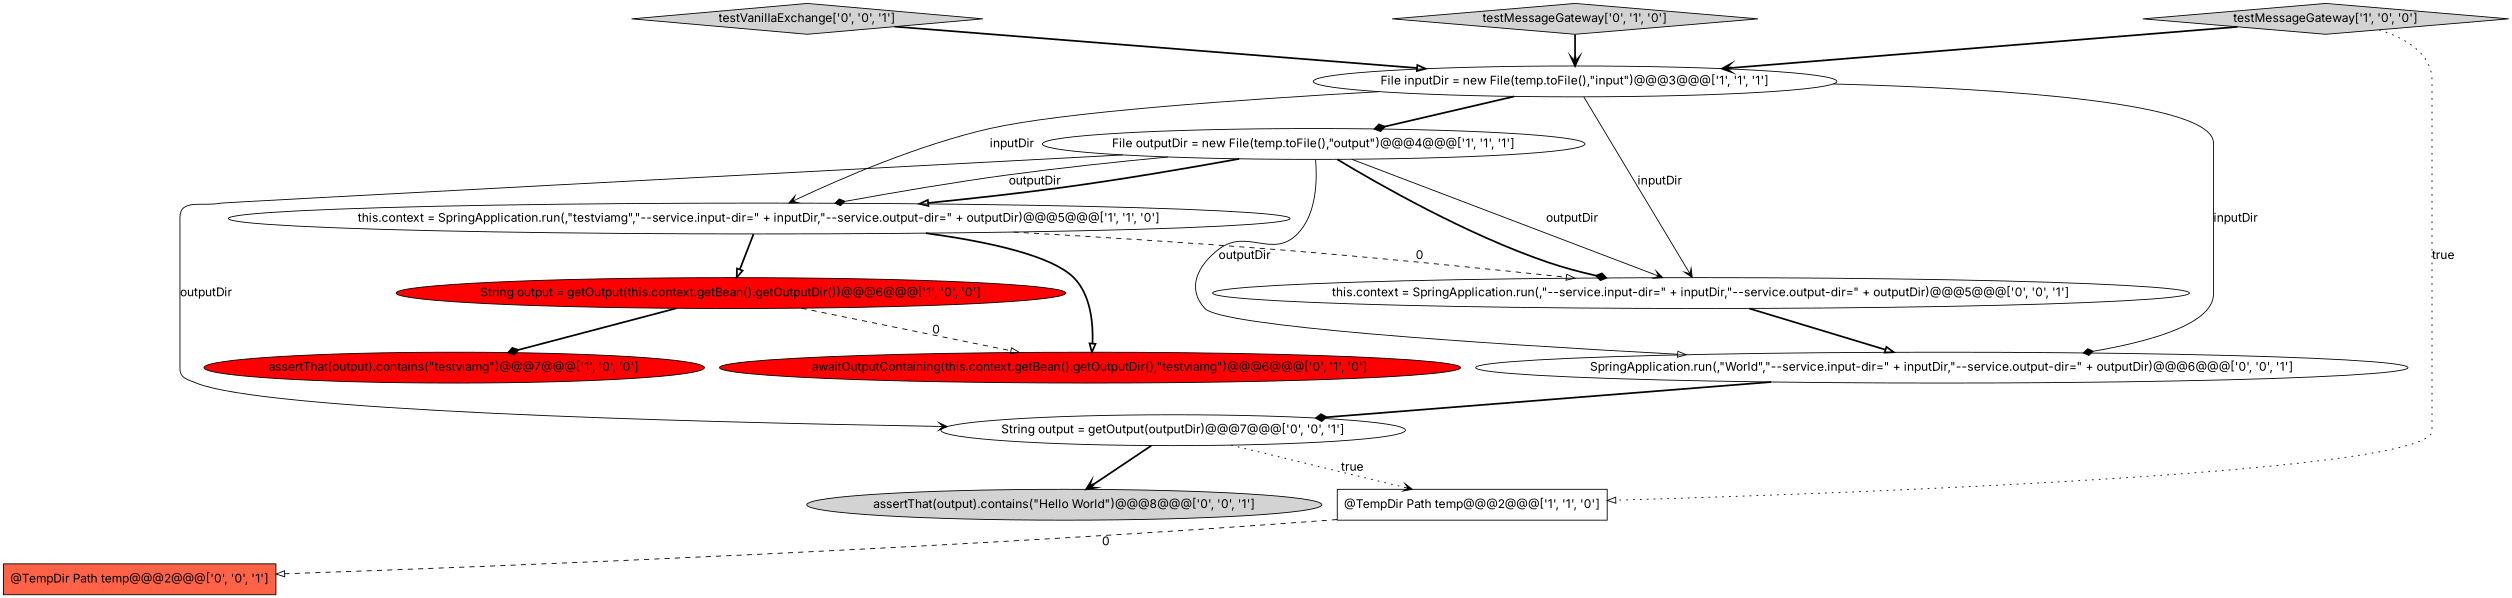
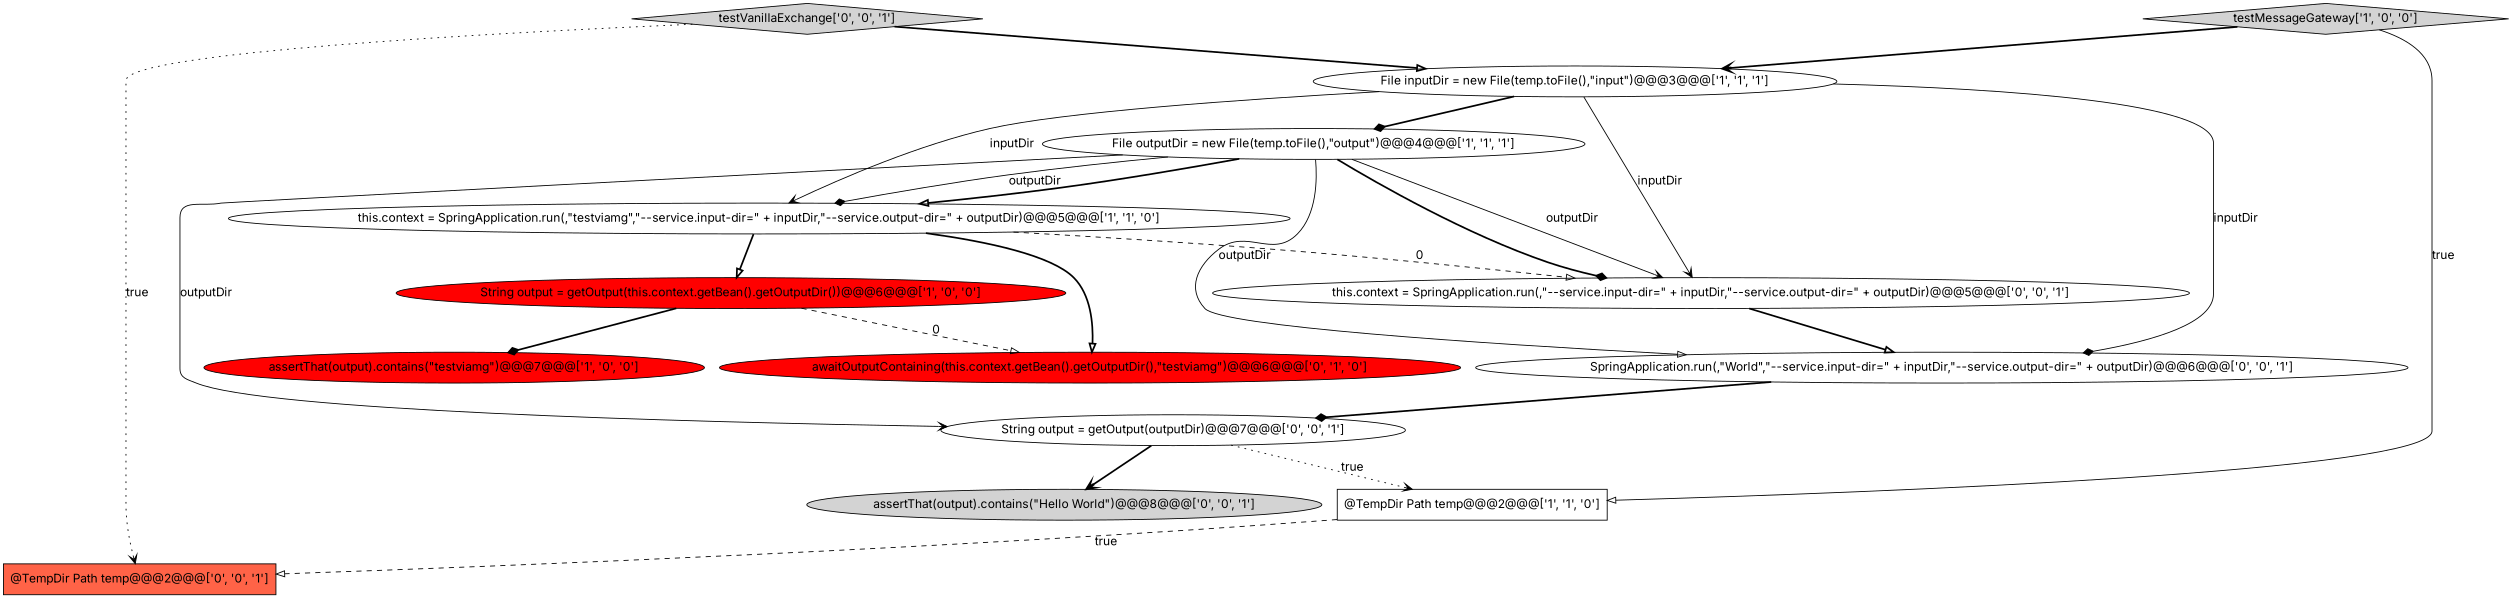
node "testMessageGateway['0', '1', '0']": removed
edge "testVanillaExchange['0', '0', '1']" -> "@TempDir Path temp@@@2@@@['0', '0', '1']": added, label "true"
edge "testMessageGateway['1', '0', '0']" -> "@TempDir Path temp@@@2@@@['1', '1', '0']": style dotted -> solid
edge "@TempDir Path temp@@@2@@@['1', '1', '0']" -> "@TempDir Path temp@@@2@@@['0', '0', '1']": label "0" -> "true"
